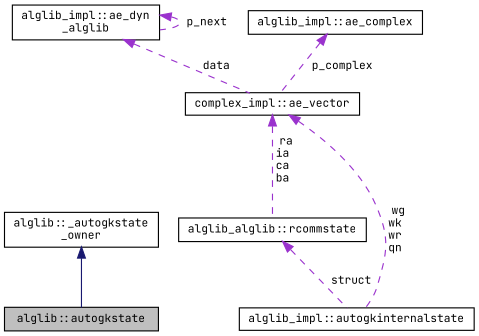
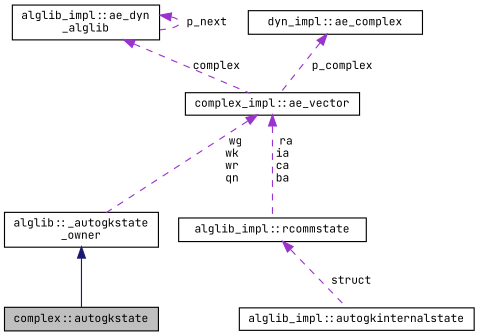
node "alglib_impl::ae_complex": label "alglib_impl::ae_complex" -> "dyn_impl::ae_complex"
edge "complex_impl::ae_vector" -> "alglib_impl::ae_dyn _alglib": label " data" -> " complex"
edge "alglib_impl::autogkinternalstate" -> "complex_impl::ae_vector": now "alglib::_autogkstate _owner" -> "complex_impl::ae_vector"
node "alglib_alglib::rcommstate": label "alglib_alglib::rcommstate" -> "alglib_impl::rcommstate"
node "alglib::autogkstate": label "alglib::autogkstate" -> "complex::autogkstate"
